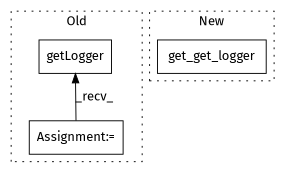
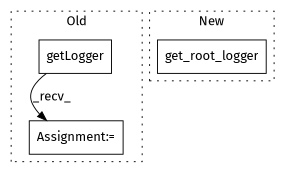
node "get_get_logger": label "get_get_logger" -> "get_root_logger"
edge "Assignment:=" -> "getLogger": reversed
